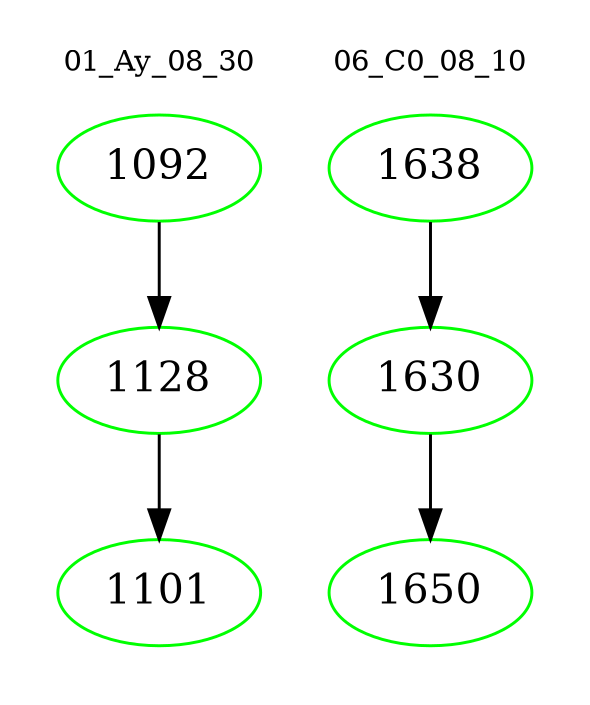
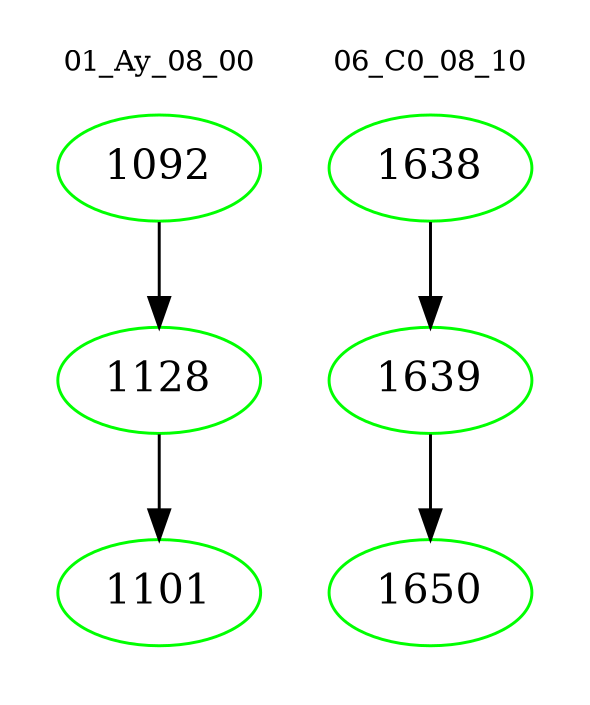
cluster "01_Ay_08_30": label "01_Ay_08_30" -> "01_Ay_08_00"
node "1630": label "1630" -> "1639"
